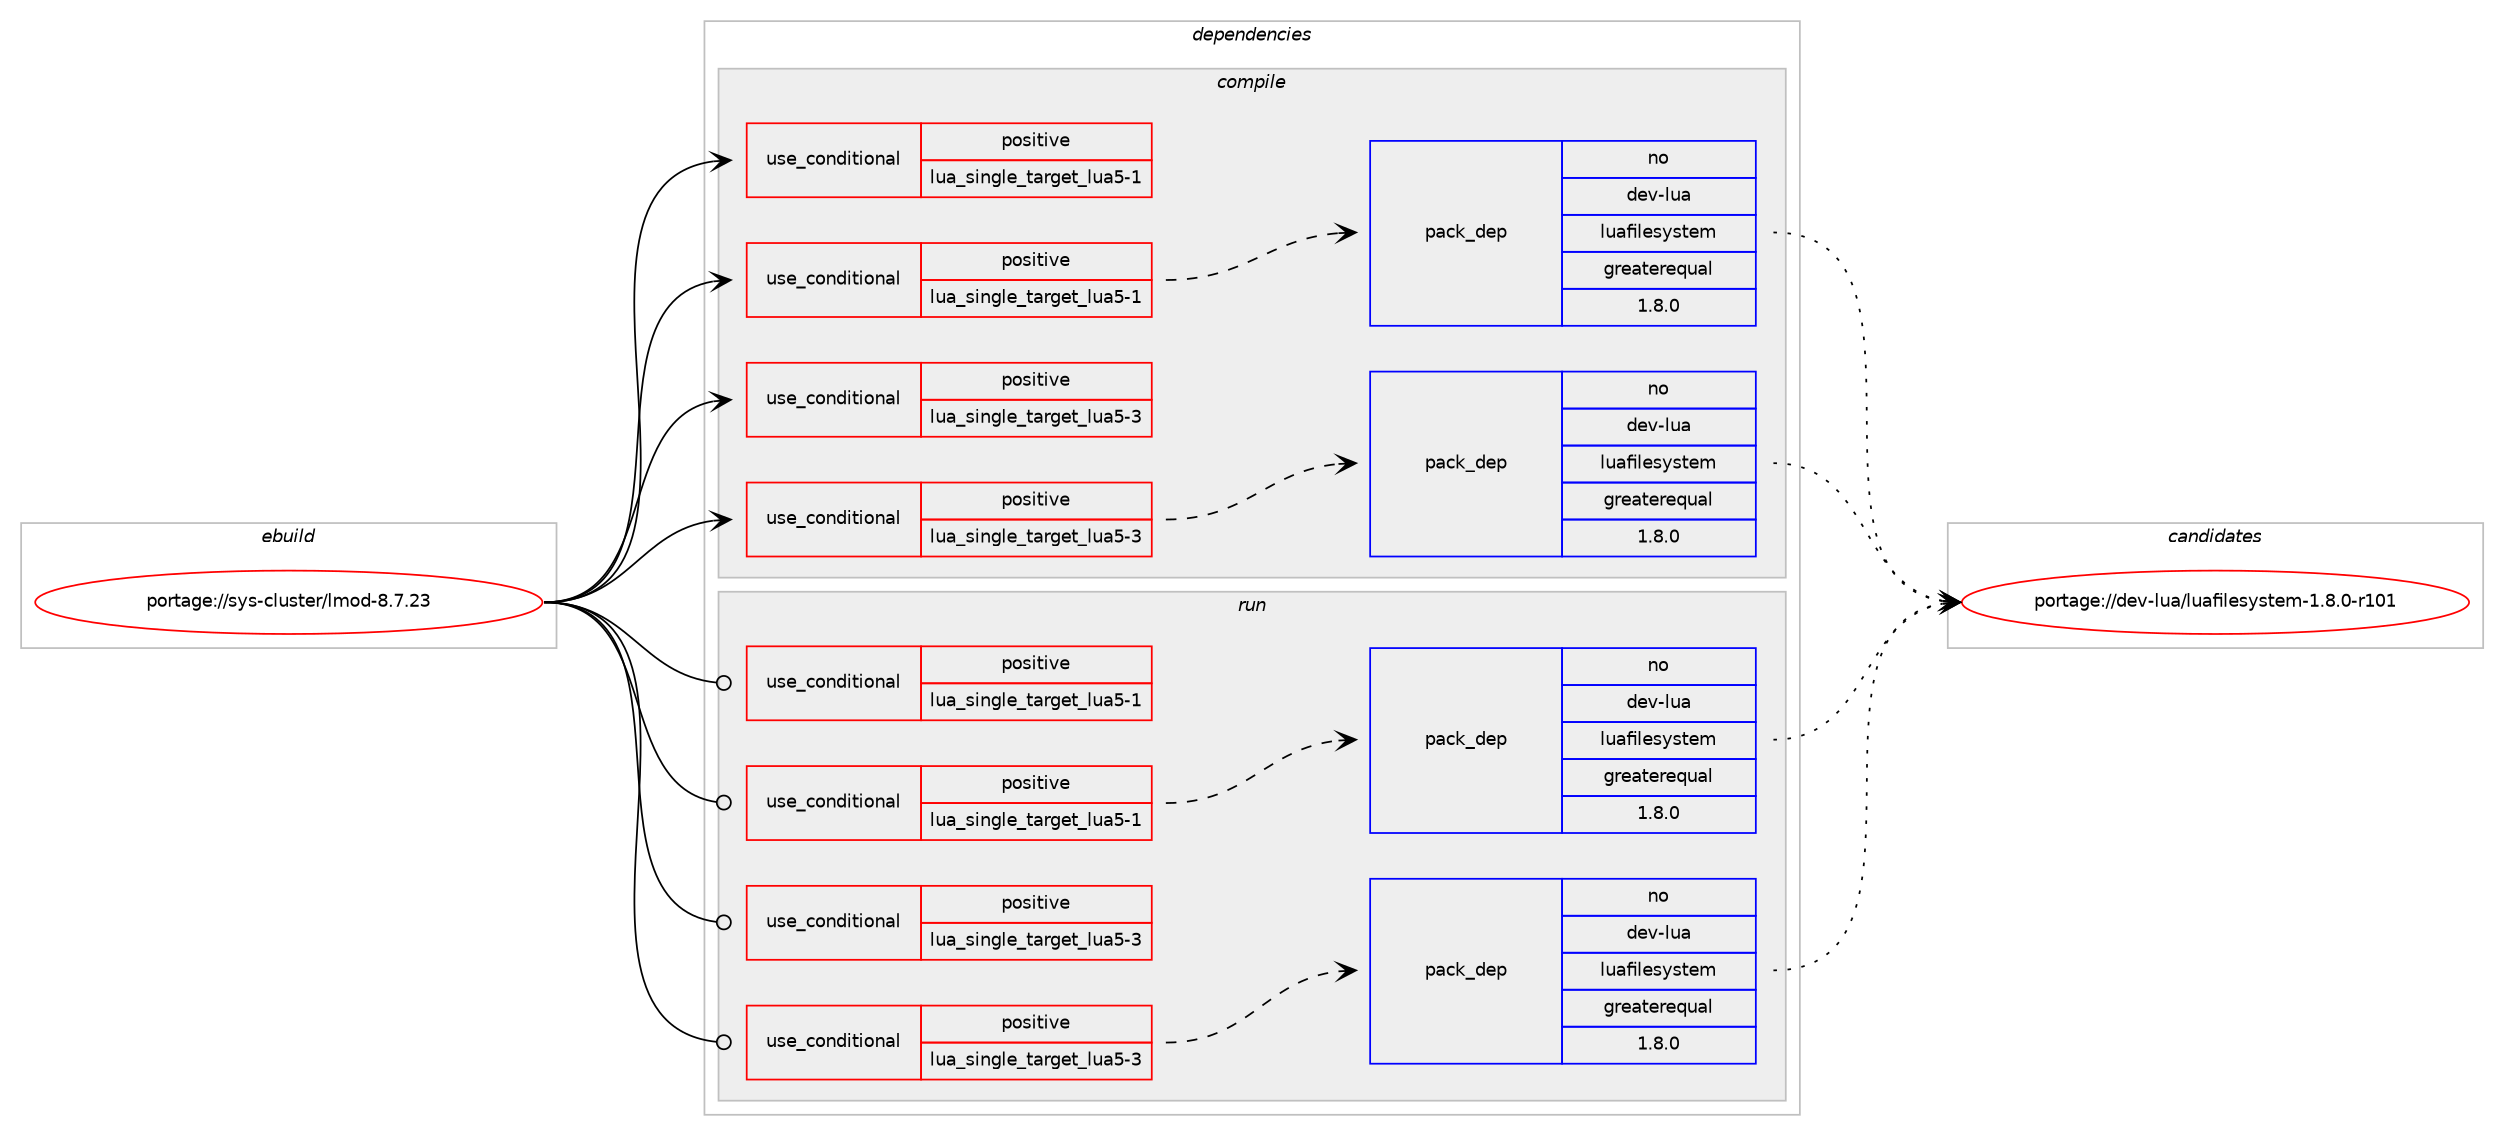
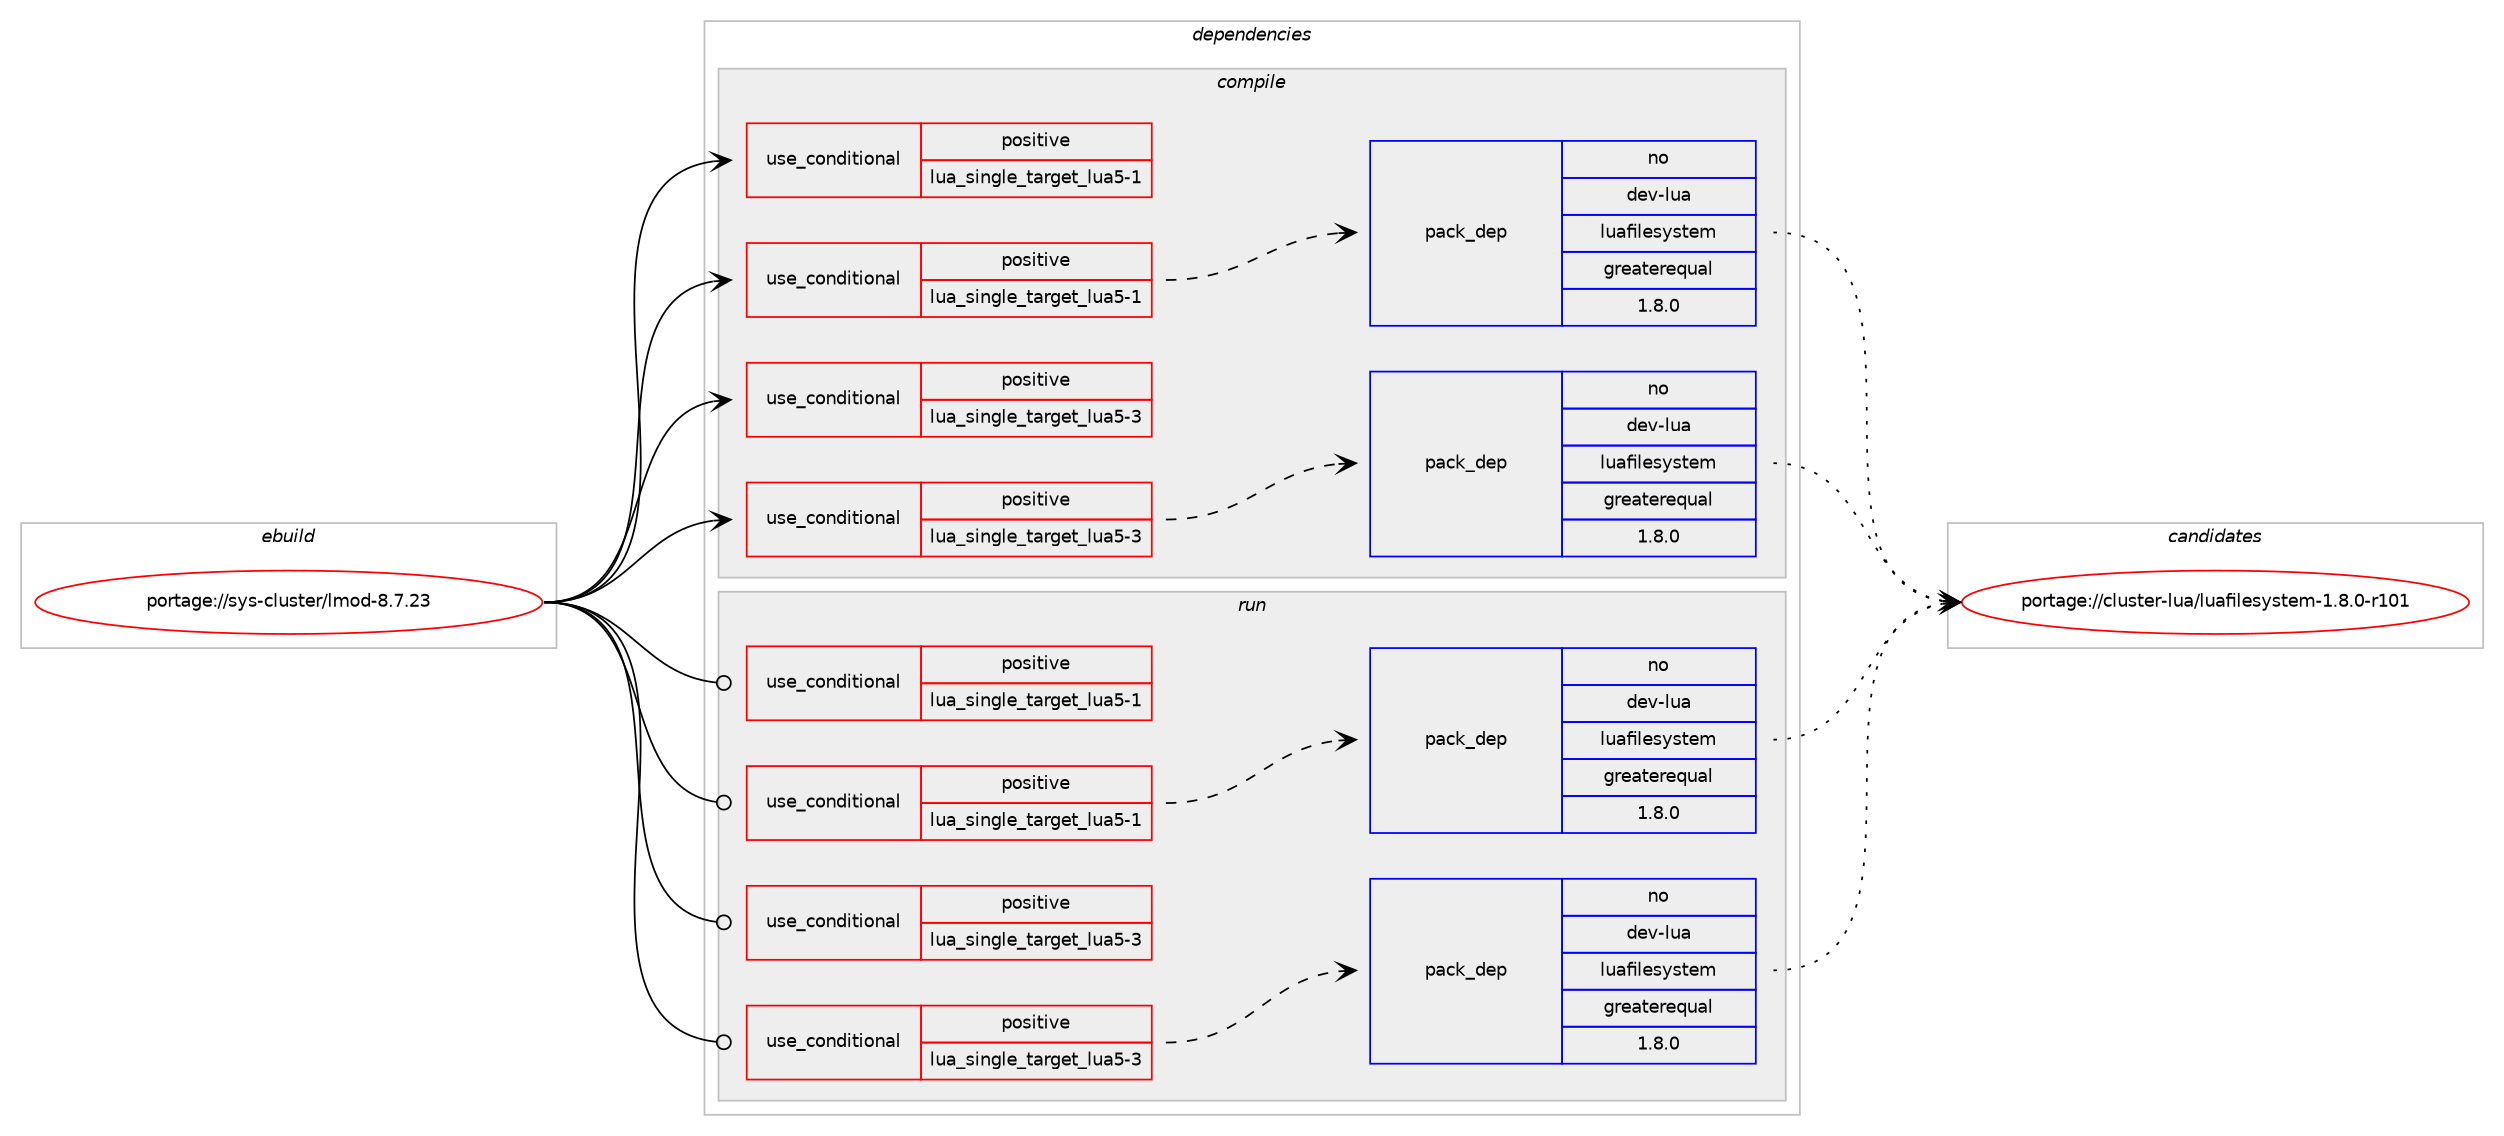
node "portage://dev-lua/luafilesystem-1.8.0-r101": label "portage://dev-lua/luafilesystem-1.8.0-r101" -> "portage://cluster-lua/luafilesystem-1.8.0-r101"
